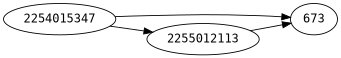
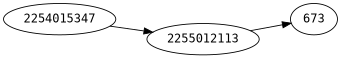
edge "2254015347" -> "673": removed
